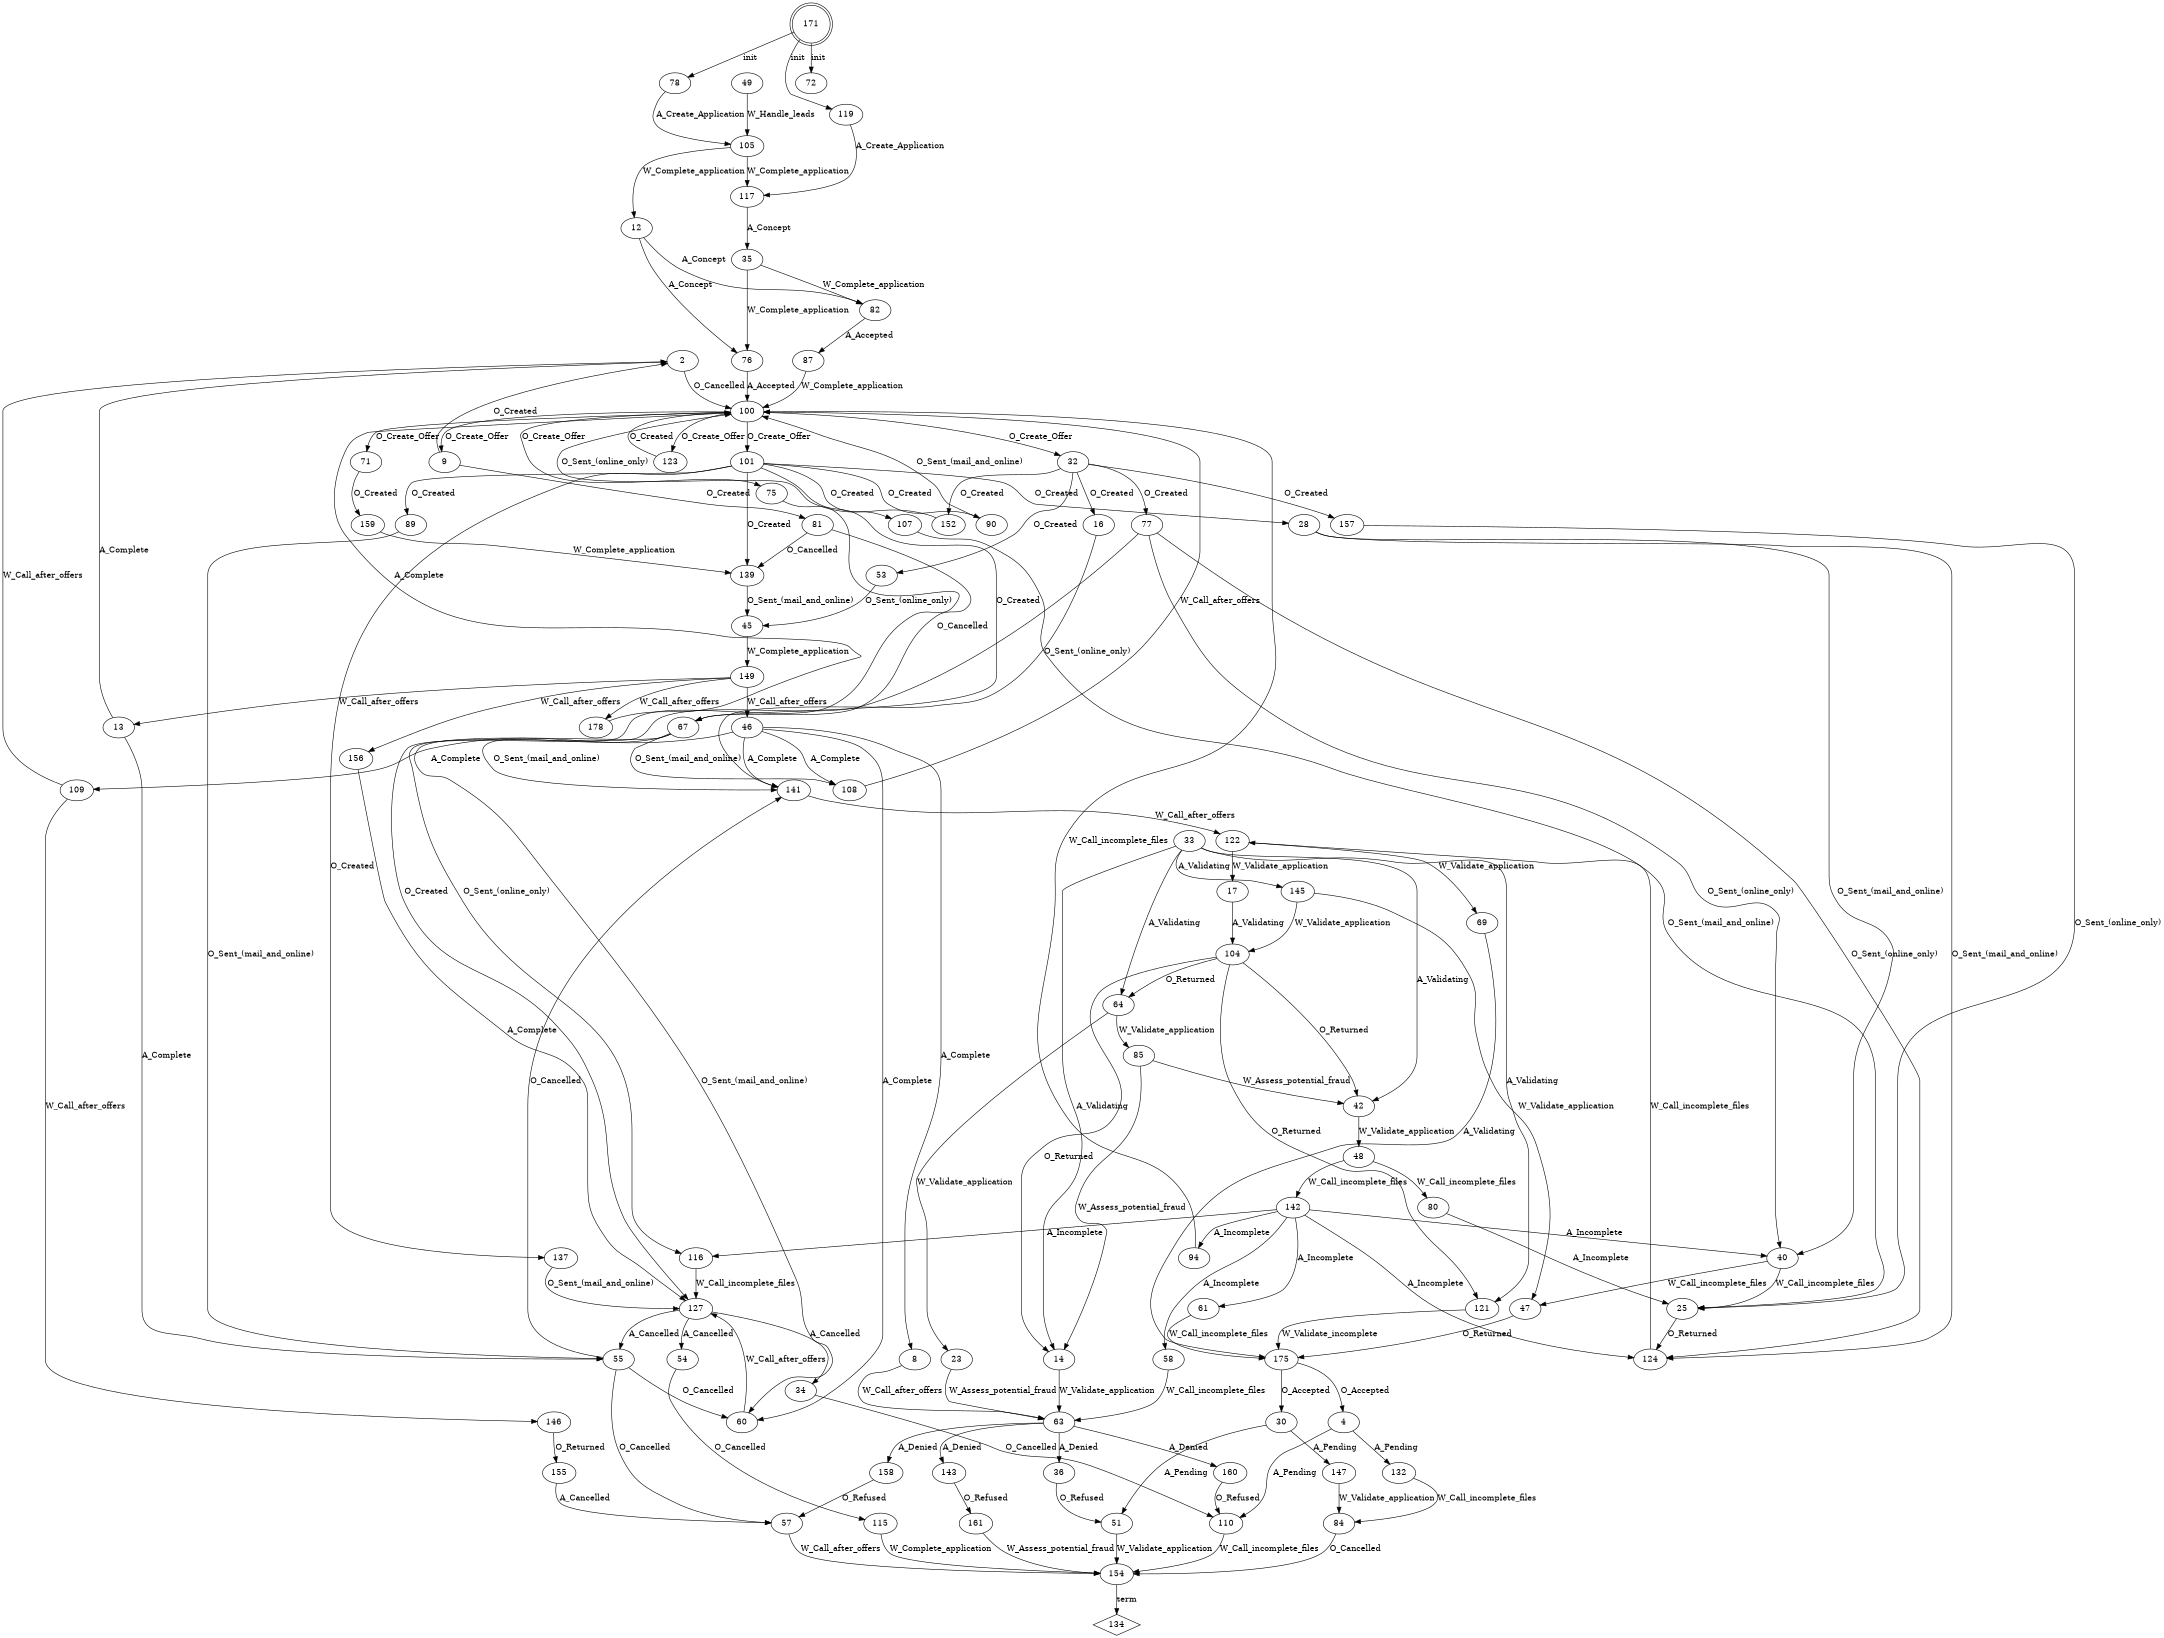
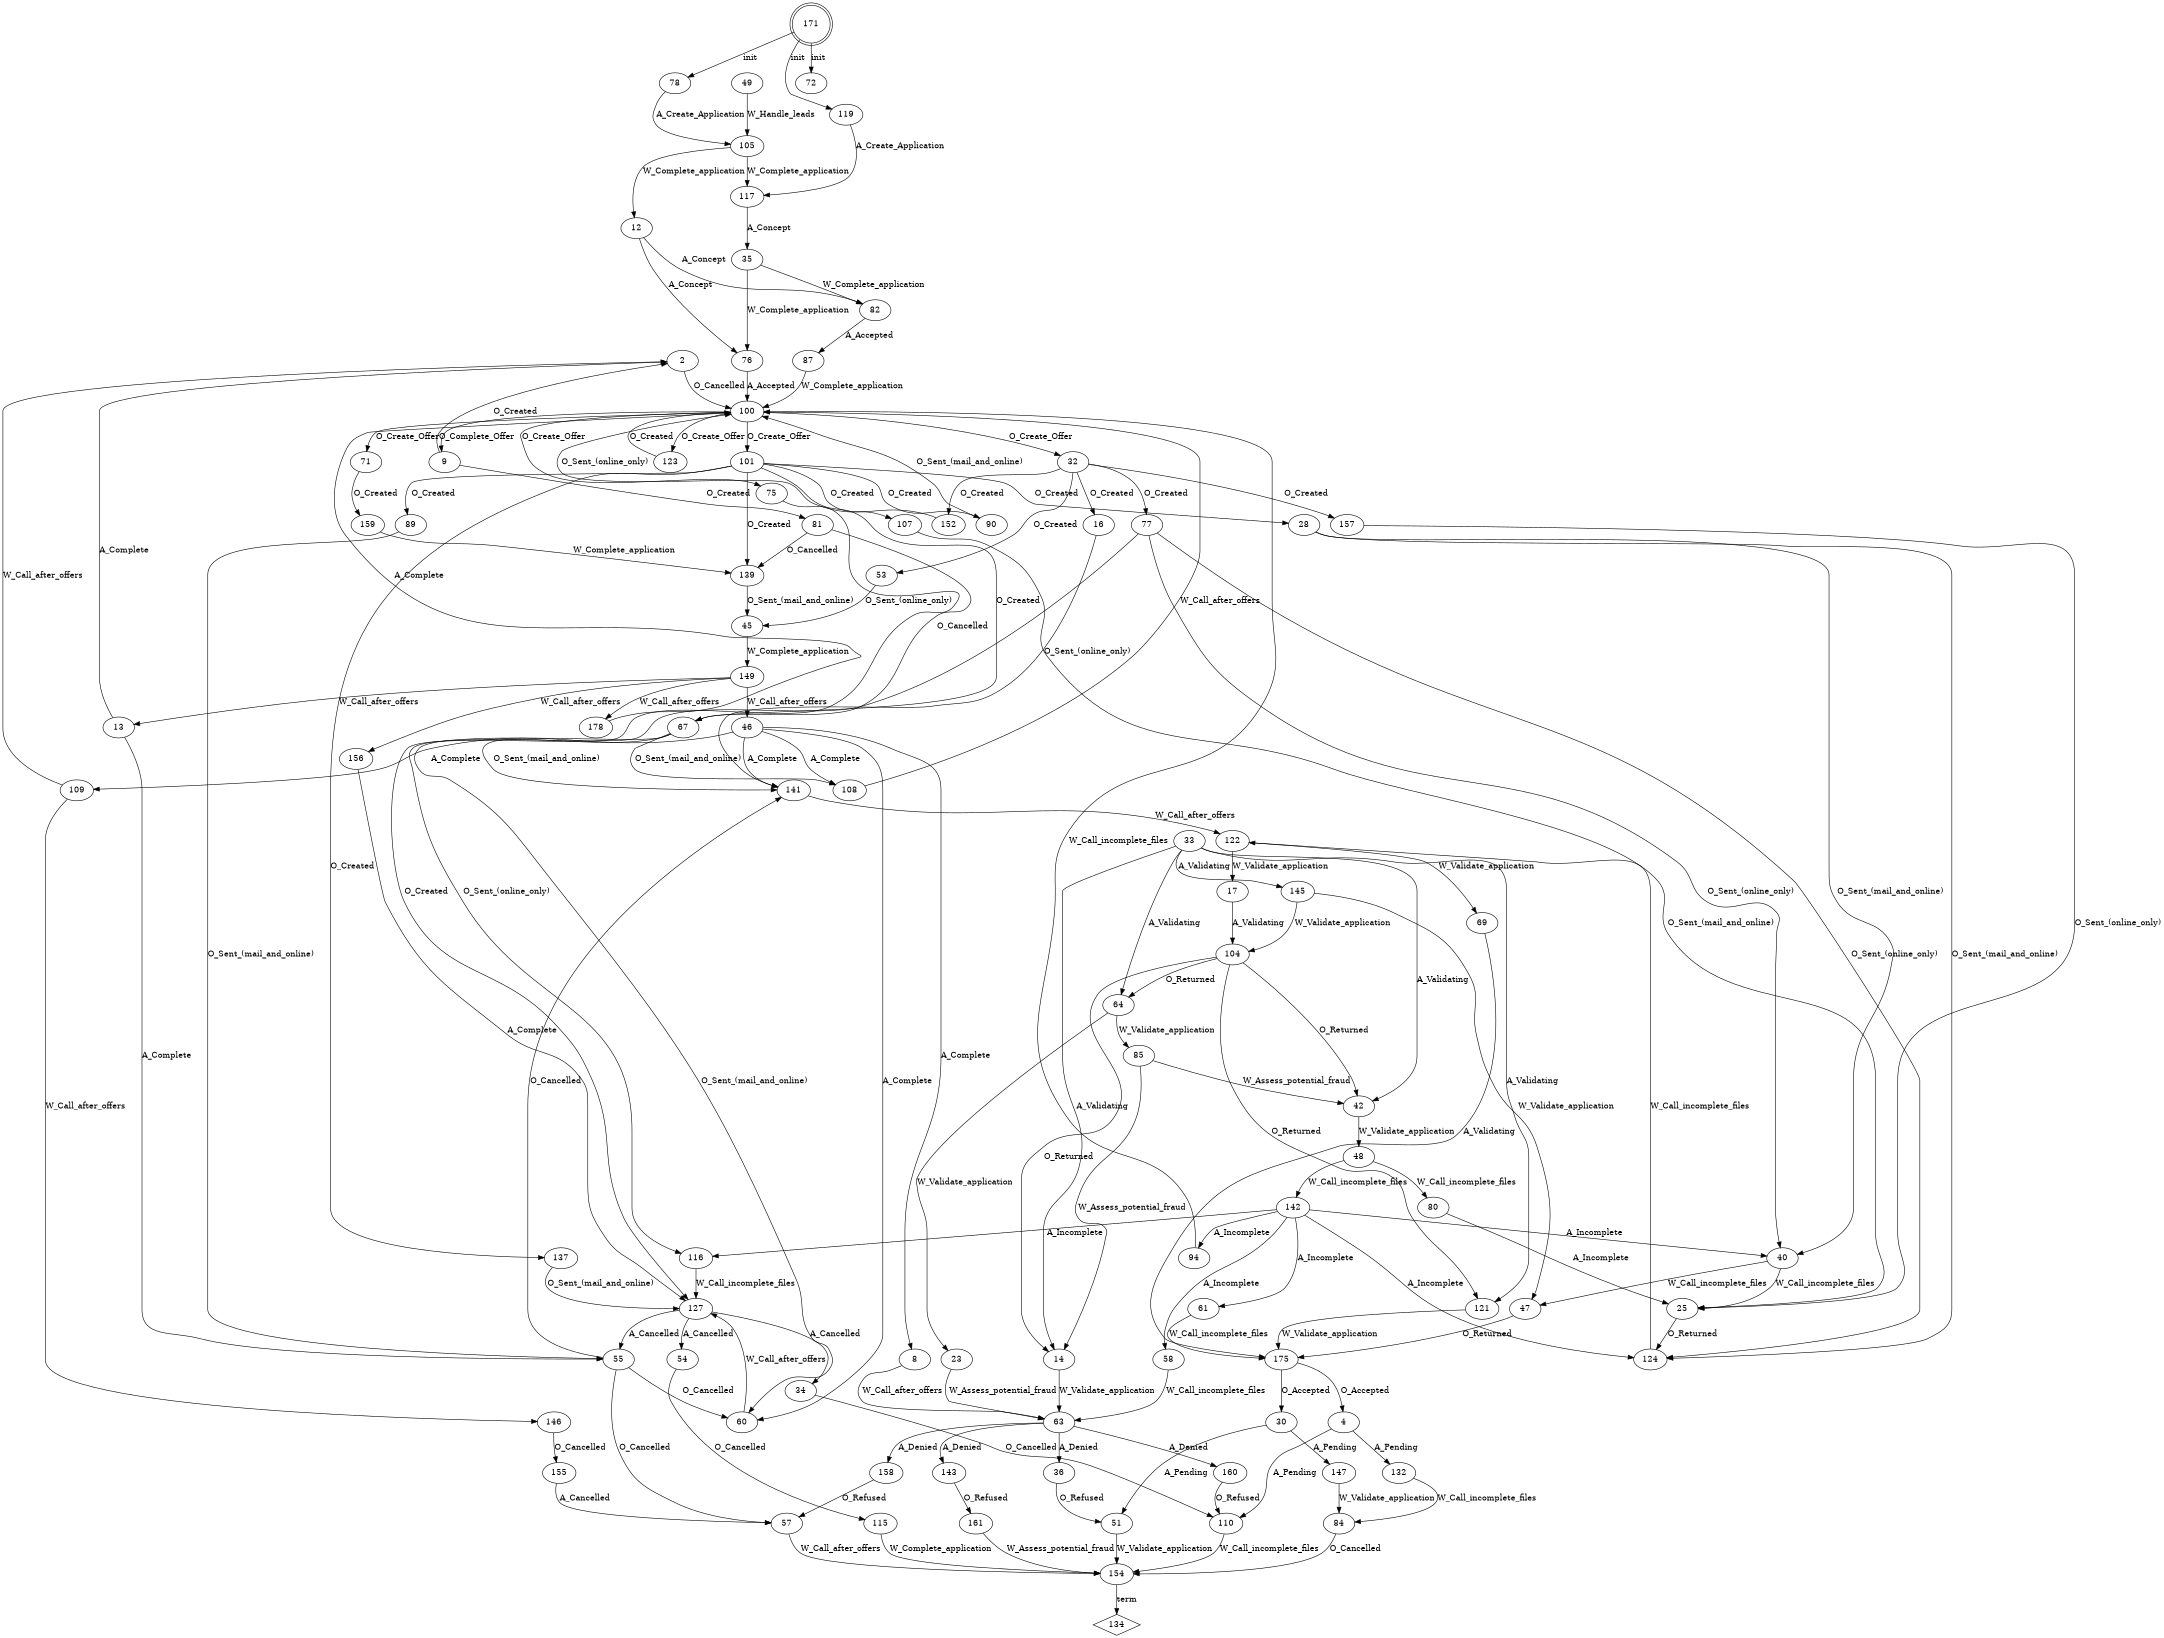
edge "100" -> "9": label "O_Create_Offer" -> "O_Complete_Offer"
edge "121" -> "175": label "W_Validate_incomplete" -> "W_Validate_application"
edge "146" -> "155": label "O_Returned" -> "O_Cancelled"
